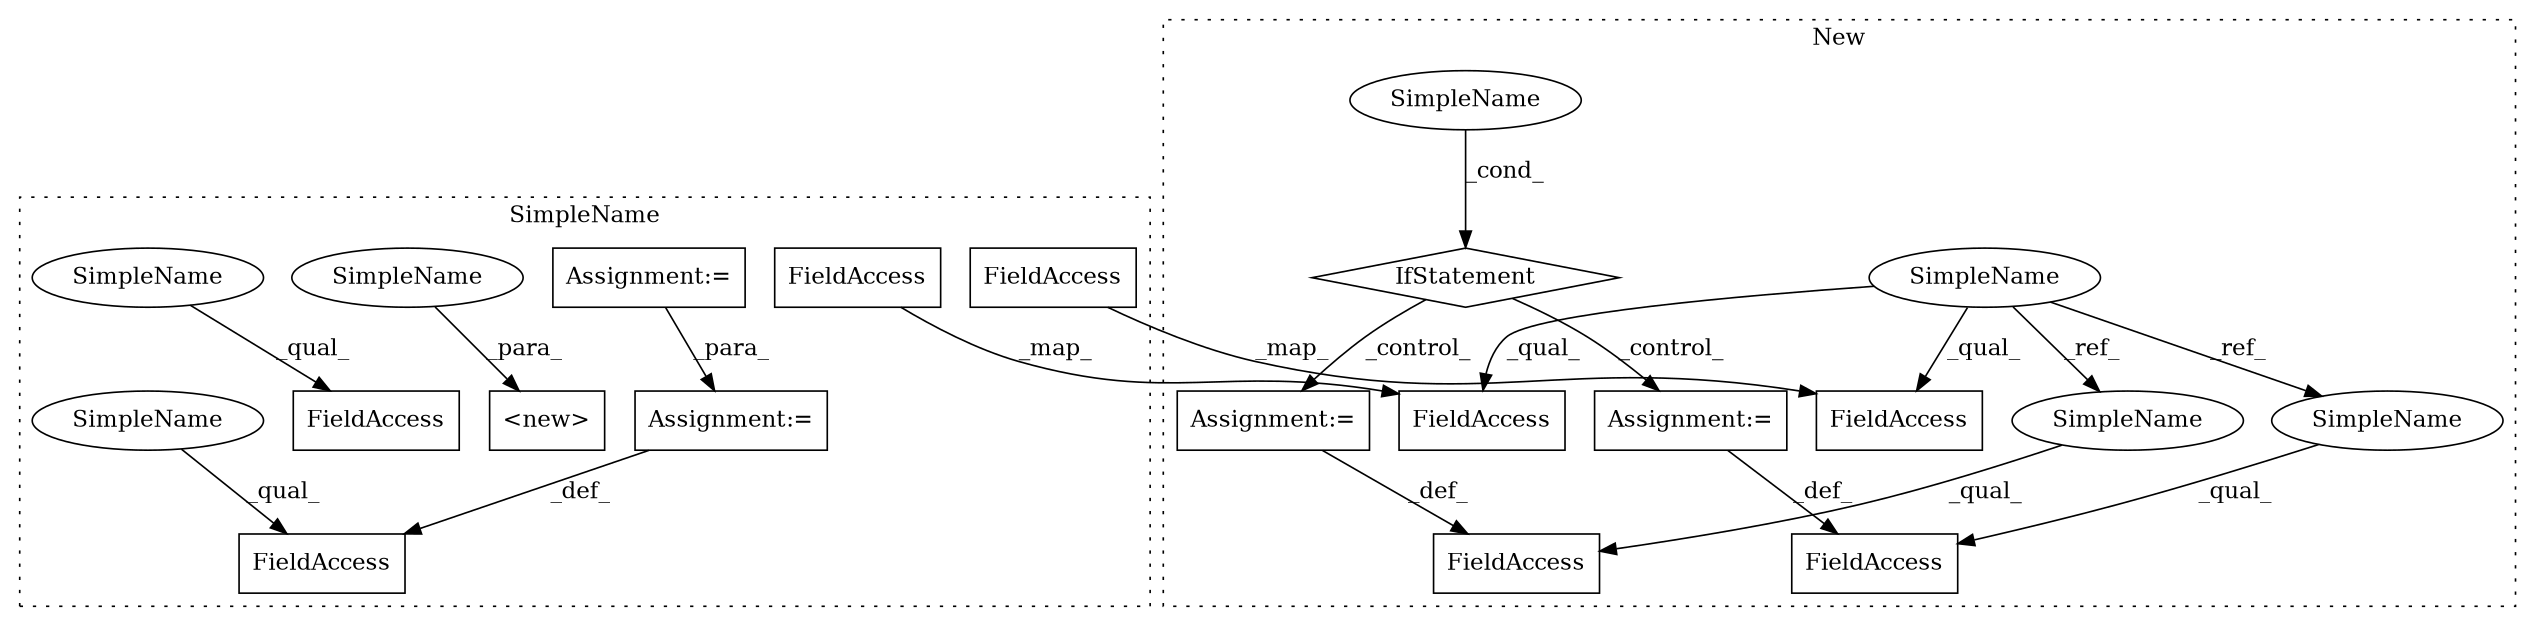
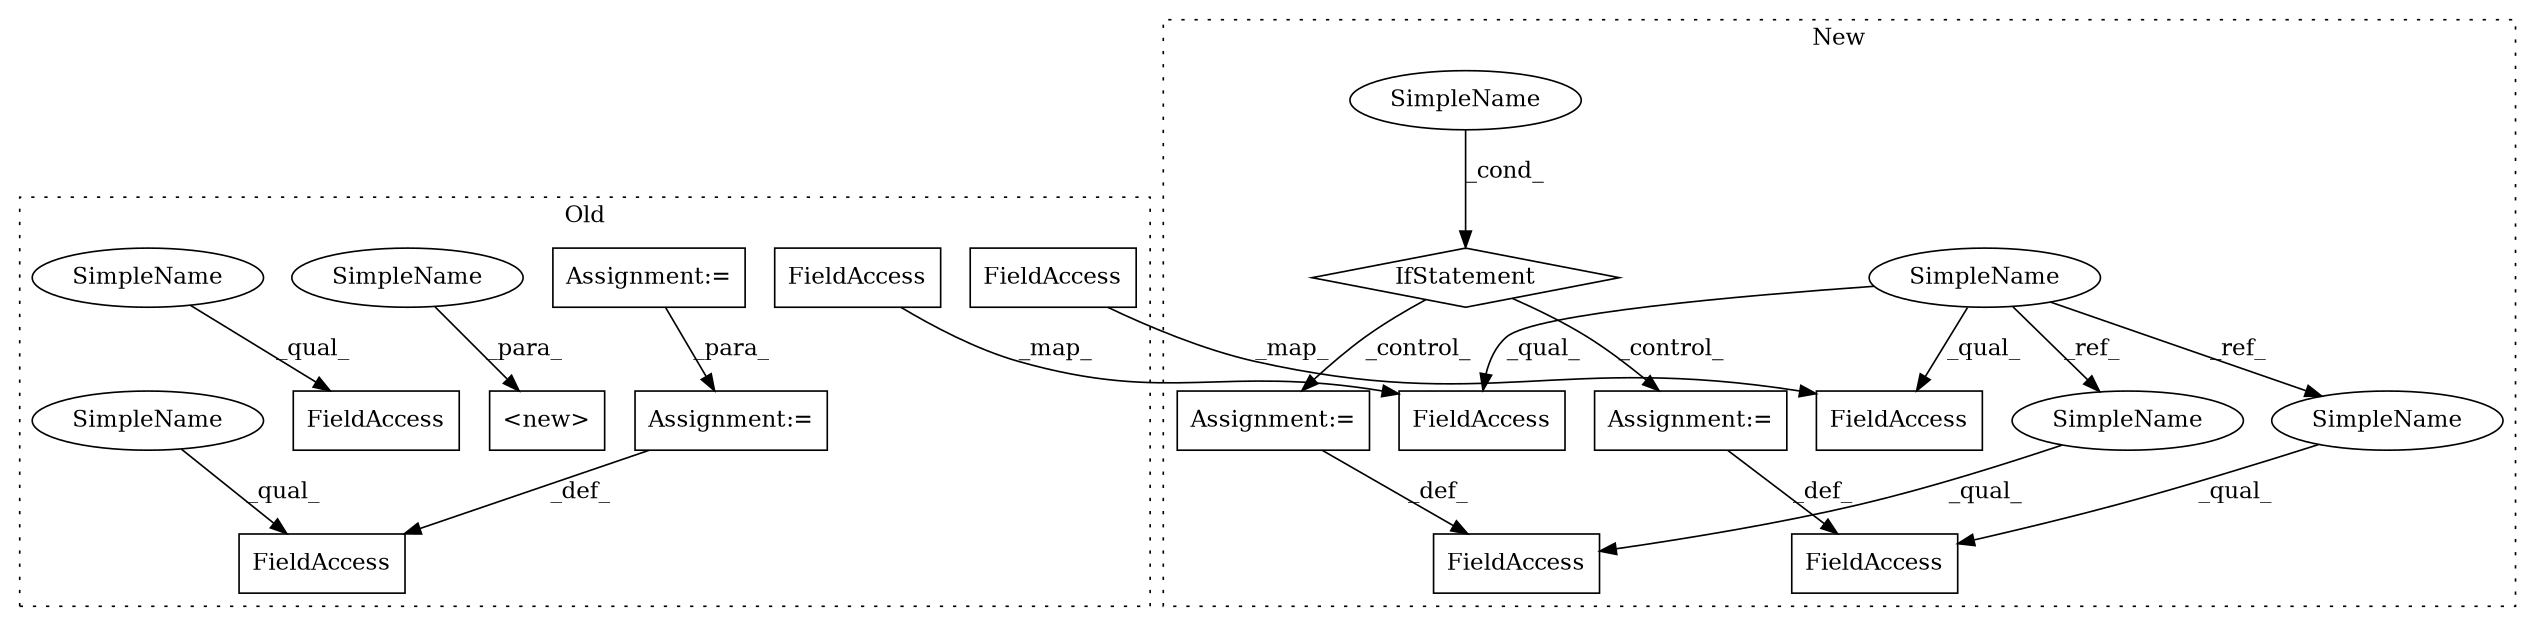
cluster "SimpleName": label "SimpleName" -> "Old"
